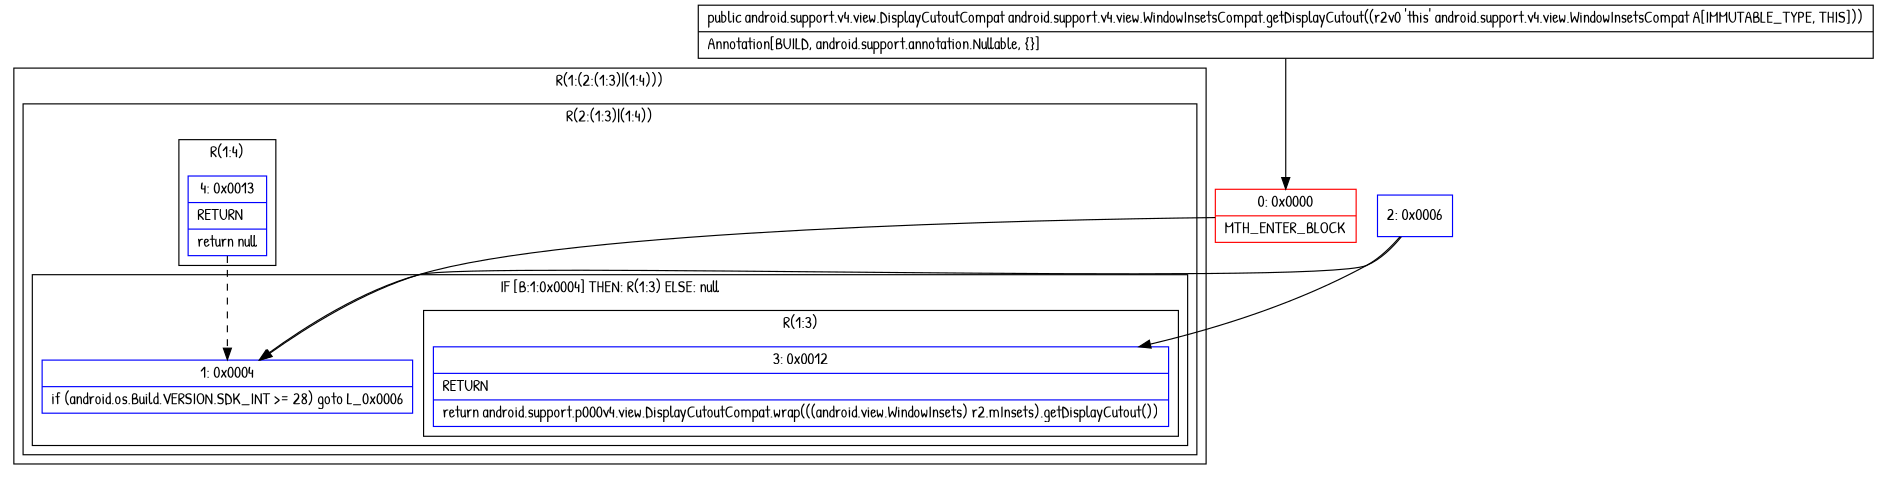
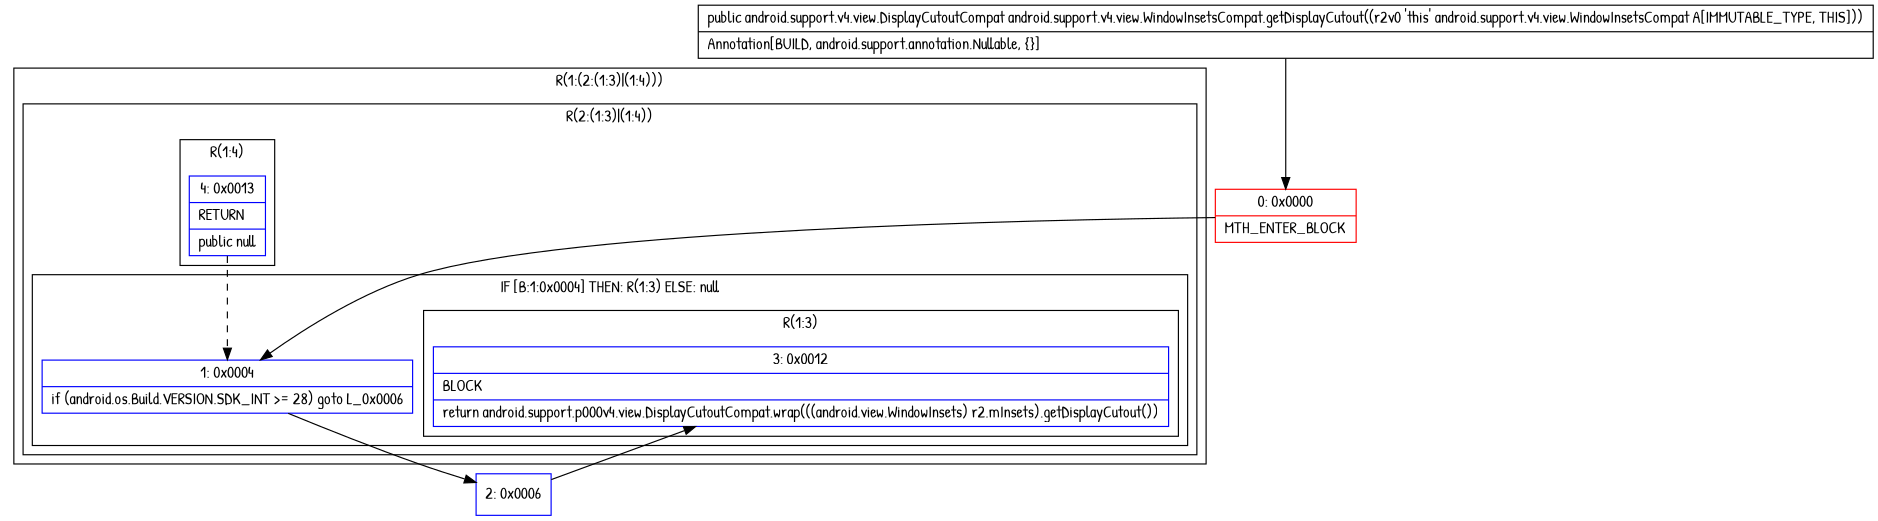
node "4: 0x0013": text "return null" -> "public null"
edge "2: 0x0006" -> "1: 0x0004": reversed
node "3: 0x0012": text "RETURN" -> "BLOCK"
